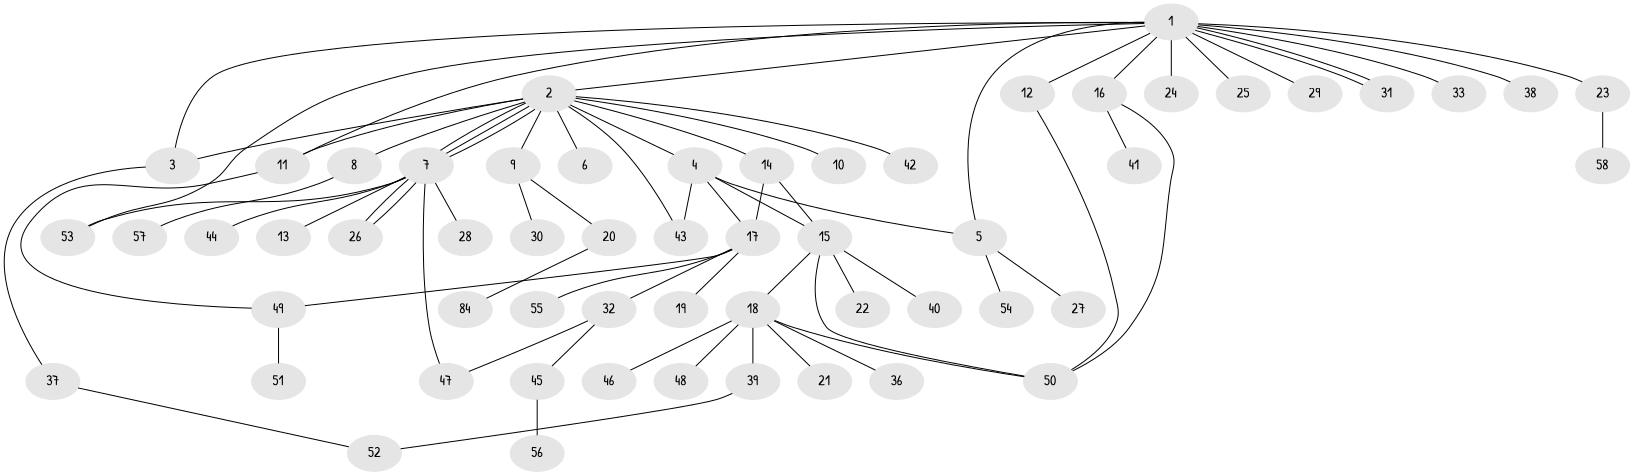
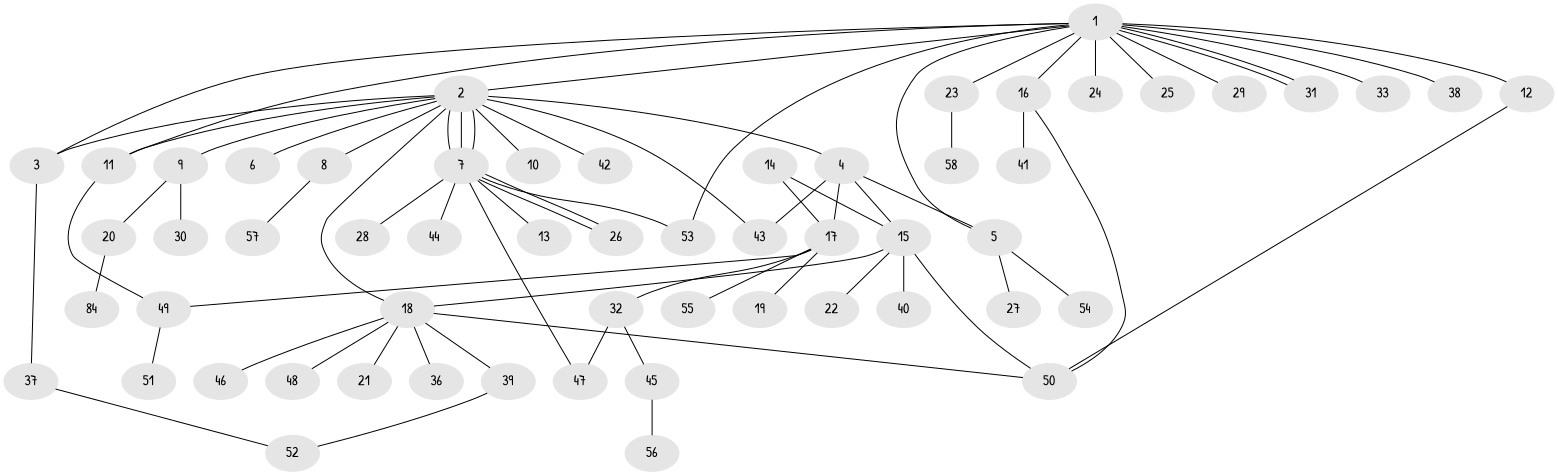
edge "2" -- "14": now "2" -- "18"
